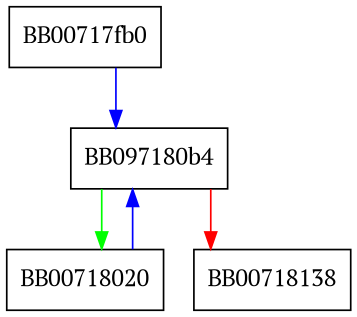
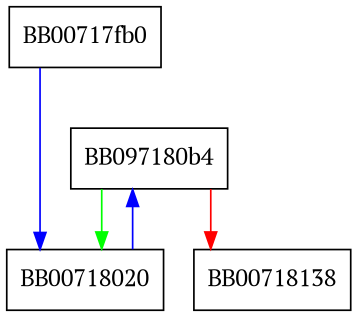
edge "BB00717fb0" -> "BB097180b4": now "BB00717fb0" -> "BB00718020"
